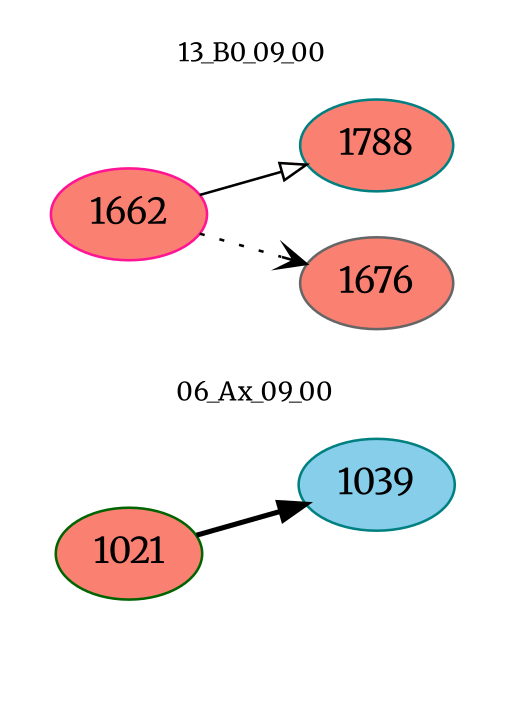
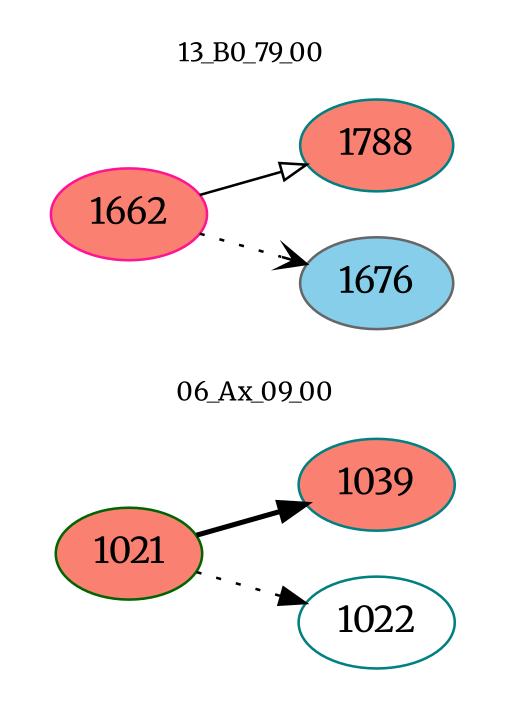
cluster "13_B0_09_00": label "13_B0_09_00" -> "13_B0_79_00"
node "1676": fillcolor salmon -> skyblue
node "1039": fillcolor skyblue -> salmon
node "1022": added
